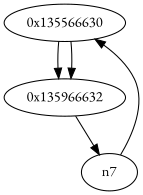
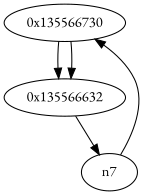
node "0x135566630": label "0x135566630" -> "0x135566730"
node "0x135966632": label "0x135966632" -> "0x135566632"
